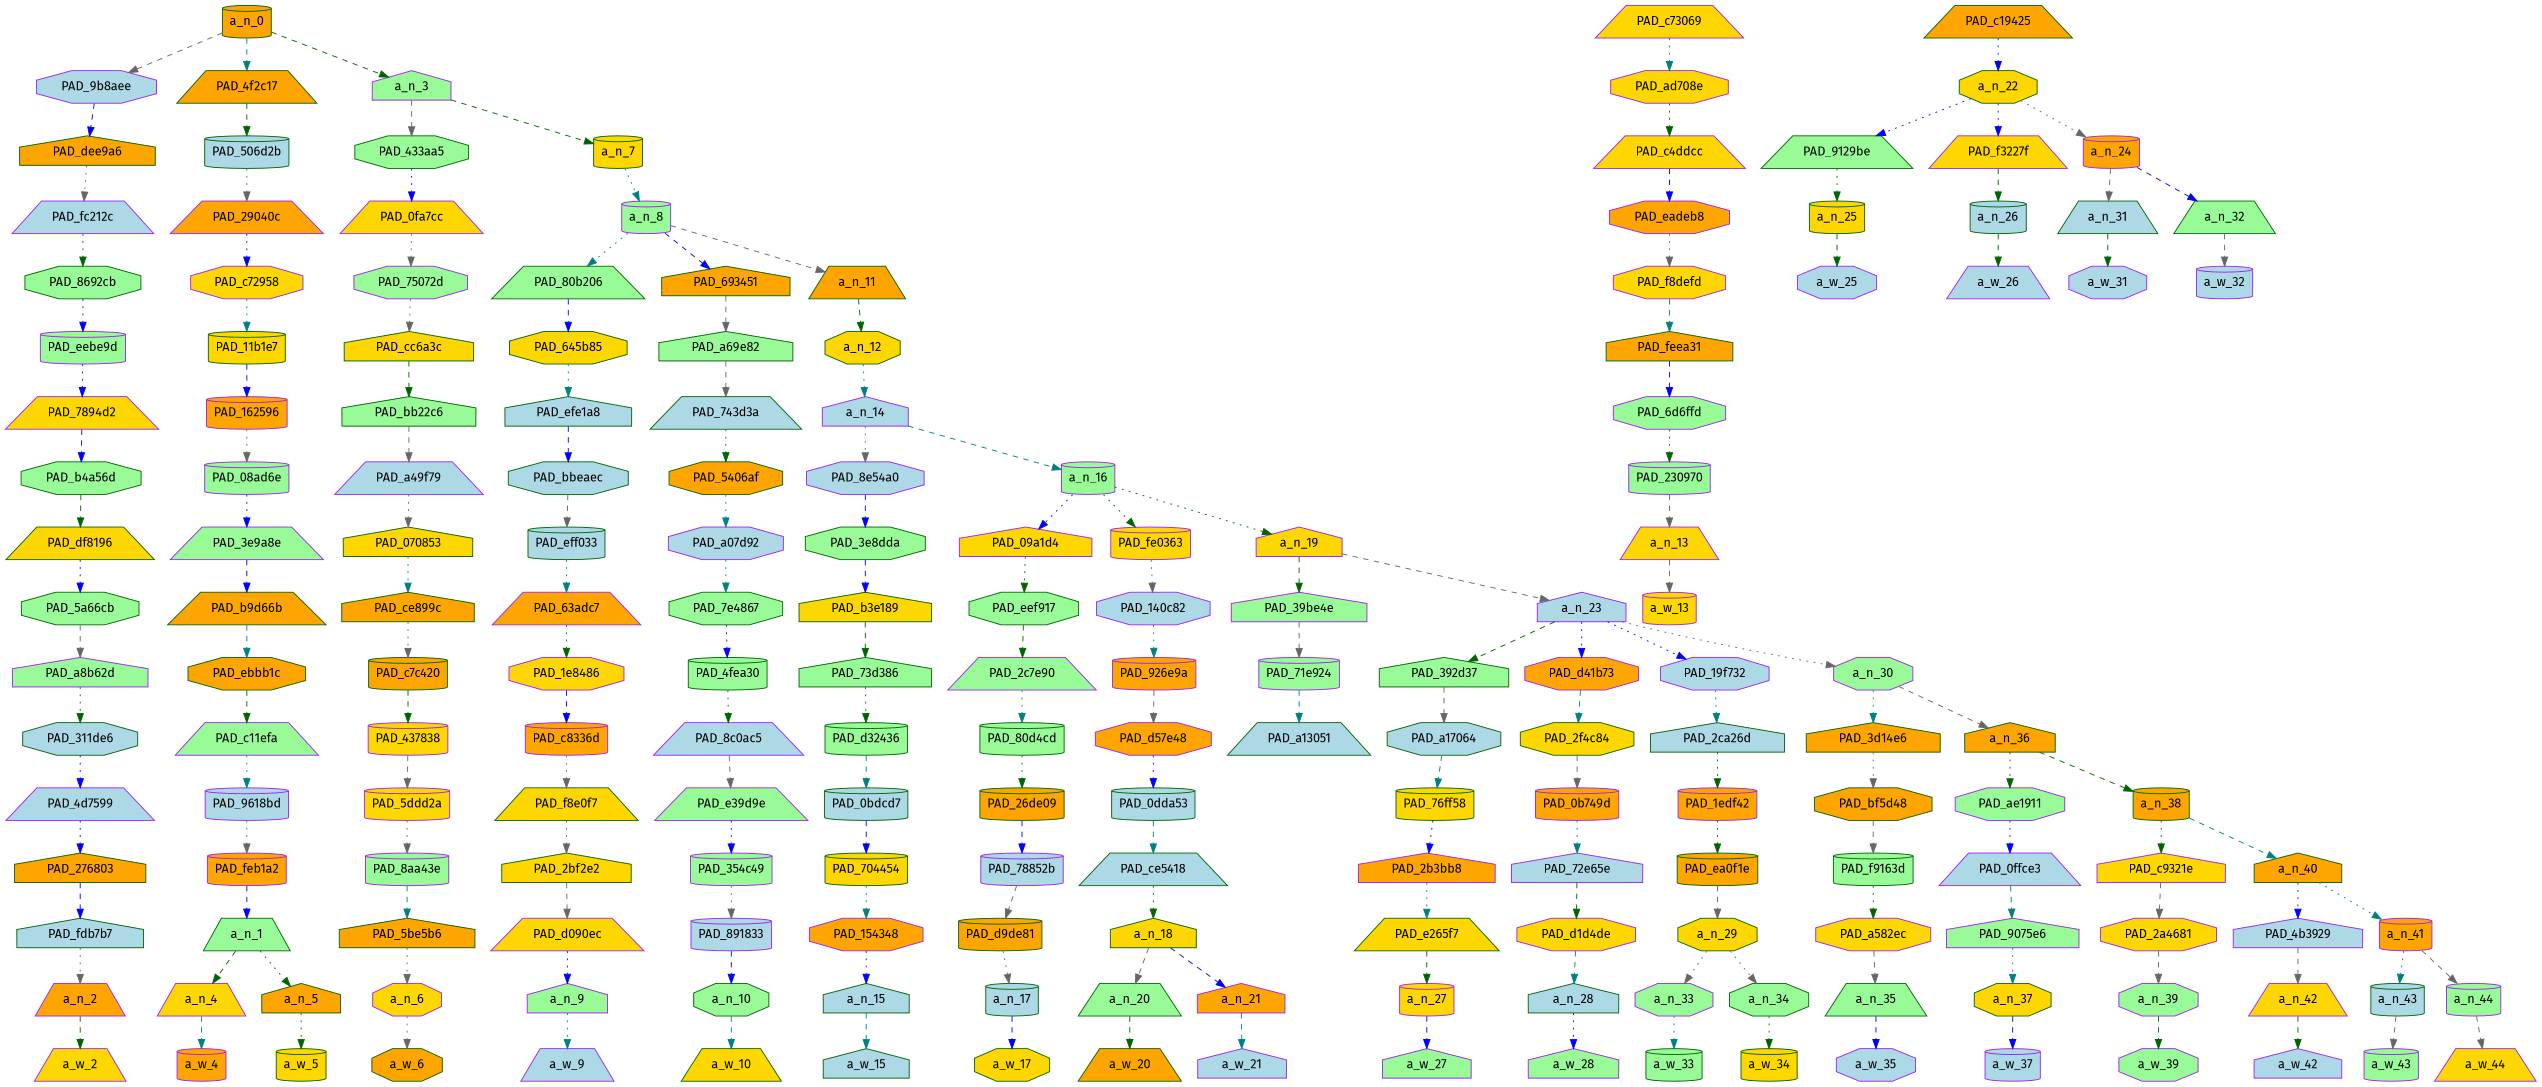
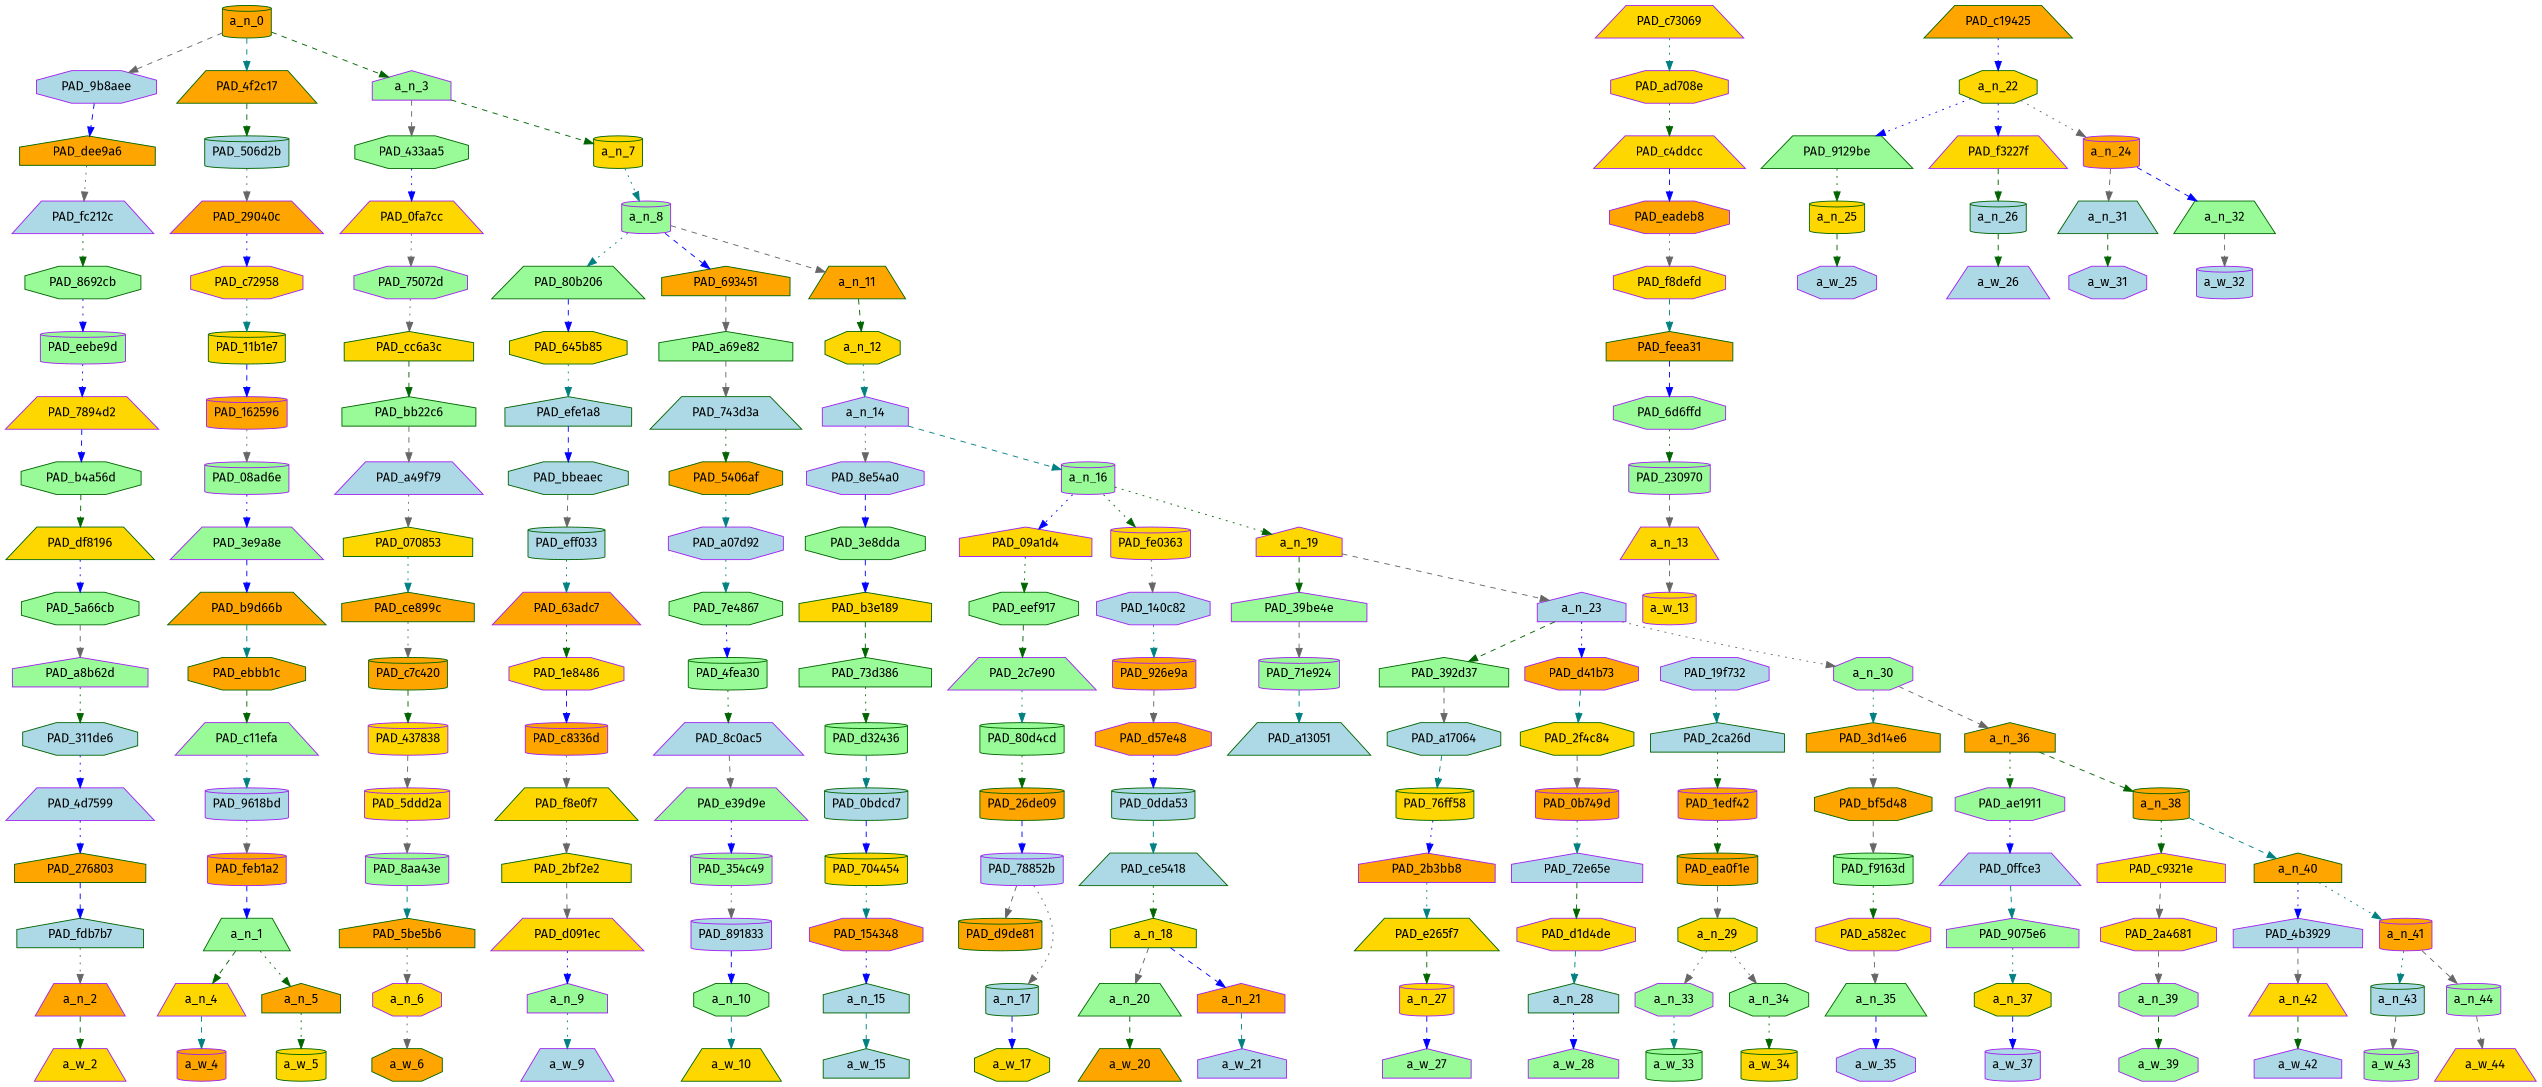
edge "a_n_23" -> "PAD_19f732": removed
node "PAD_d090ec": label "PAD_d090ec" -> "PAD_d091ec"
edge "PAD_d9de81" -> "a_n_17": now "PAD_78852b" -> "a_n_17"
